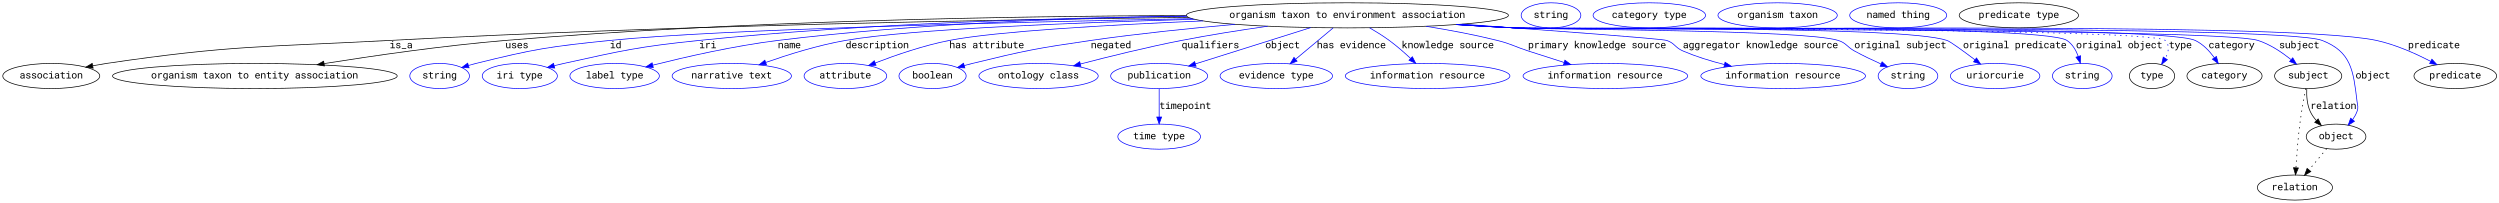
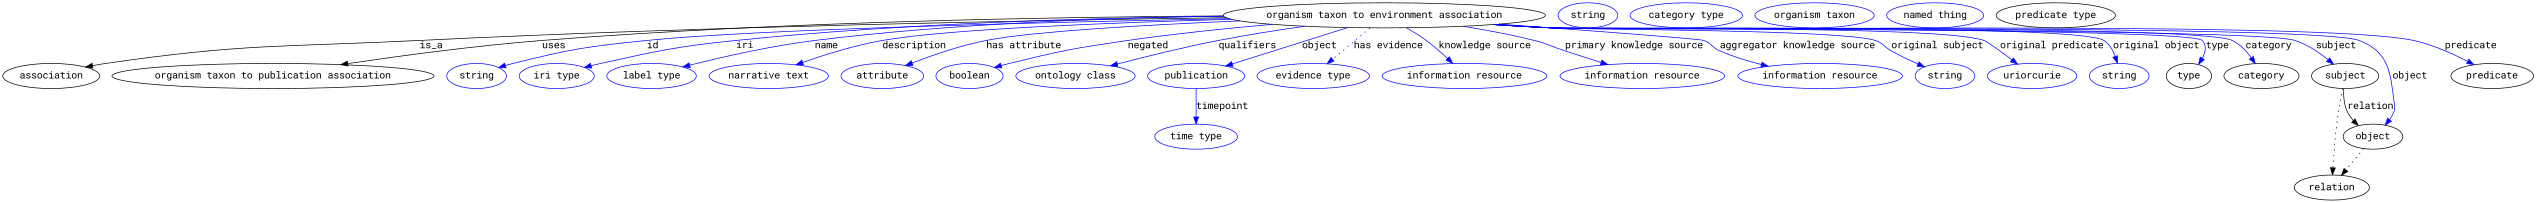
edge "organism taxon to environment association" -> "type": style dotted -> solid
edge "organism taxon to environment association" -> "evidence type": style solid -> dotted
node "organism taxon to entity association": label "organism taxon to entity association" -> "organism taxon to publication association"
